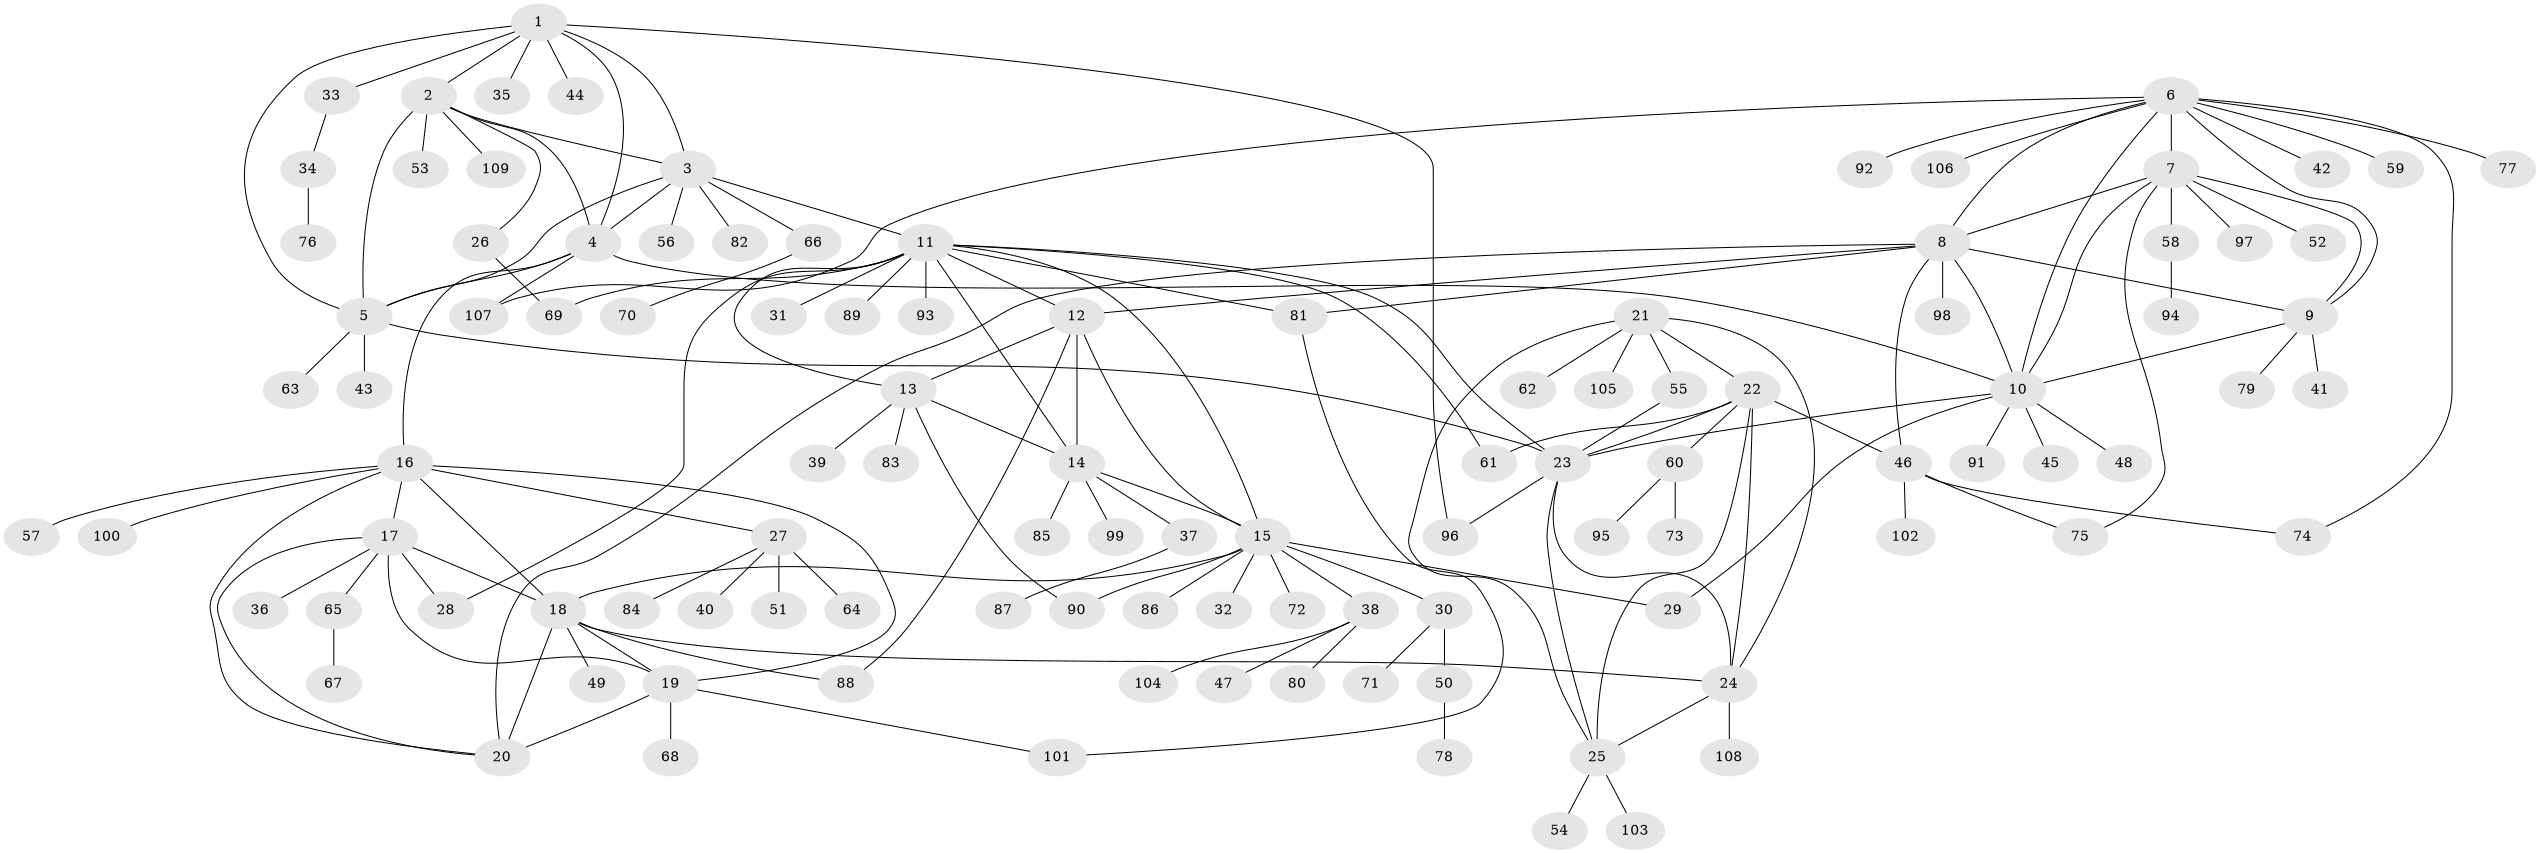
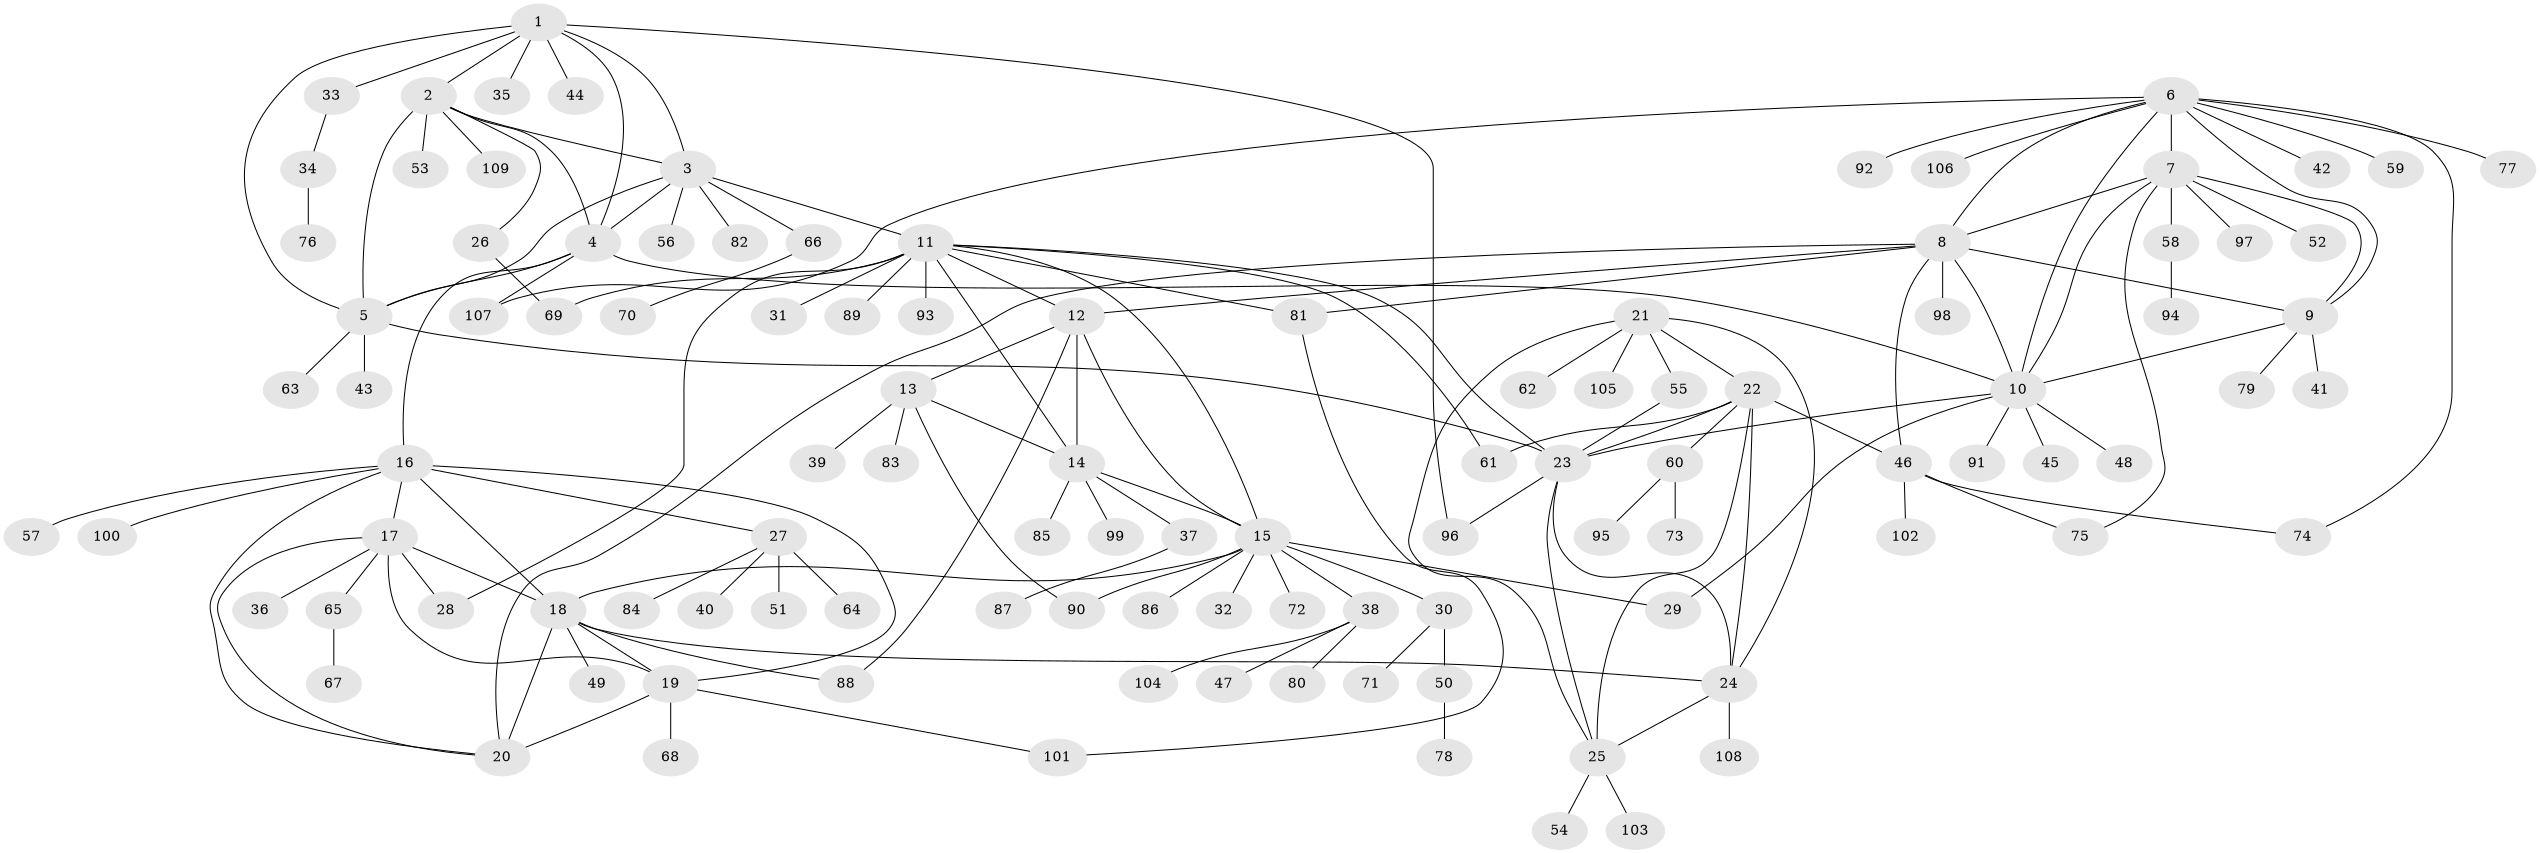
edge "11" -- "13": removed
